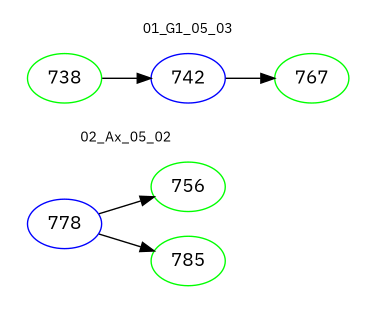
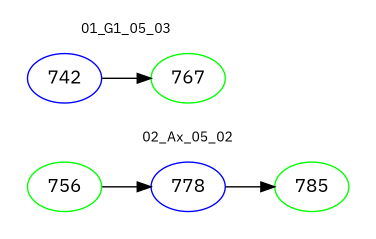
node "738": removed
edge "778" -> "756": reversed
